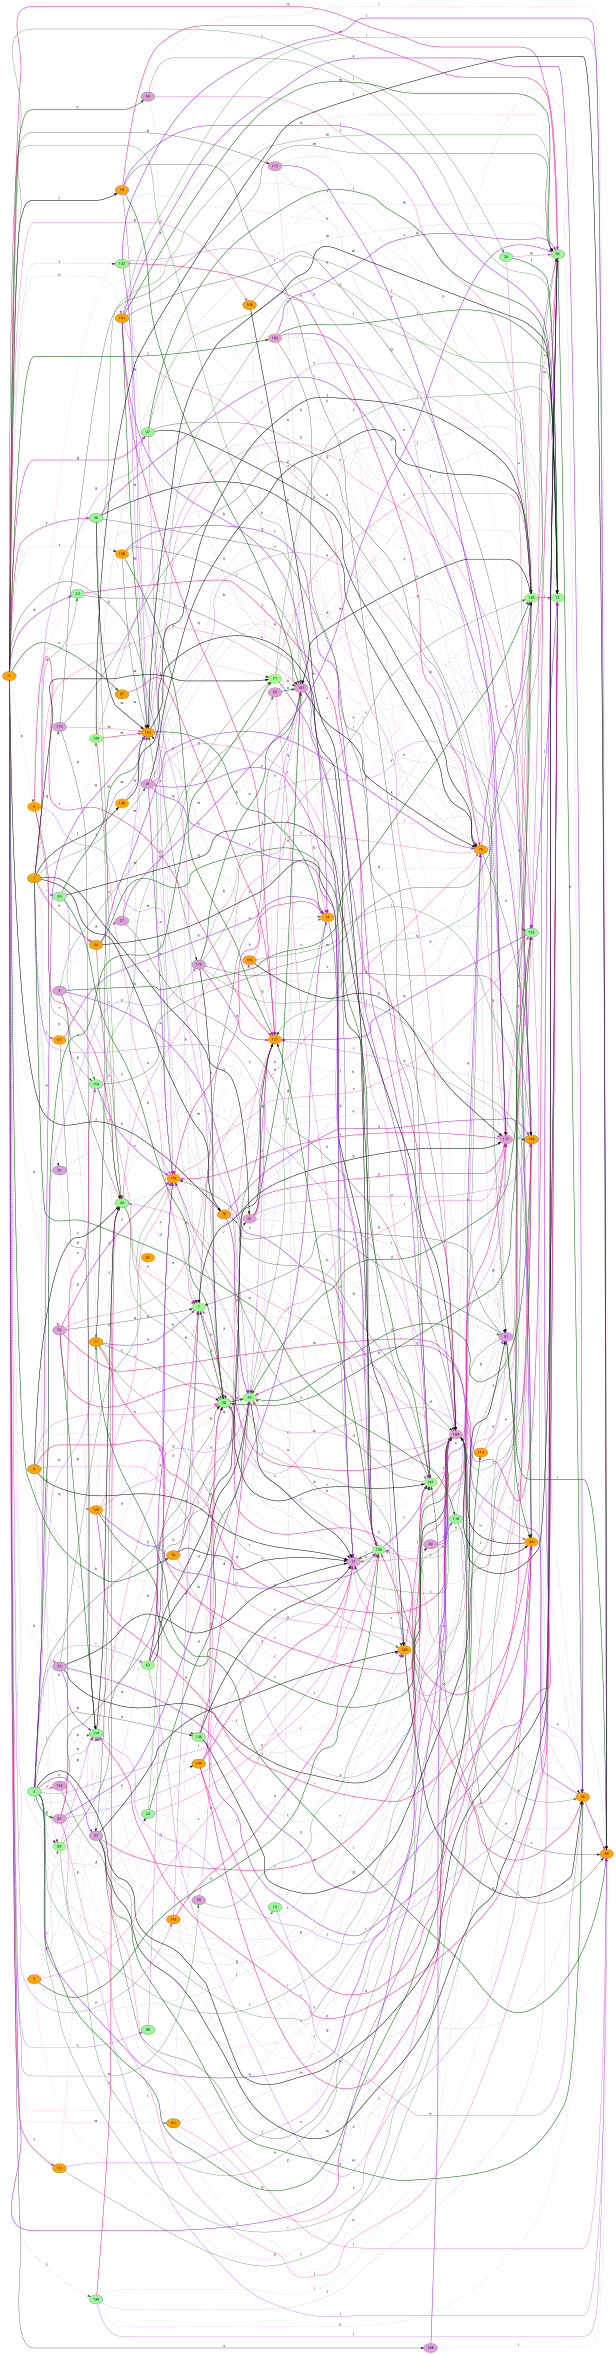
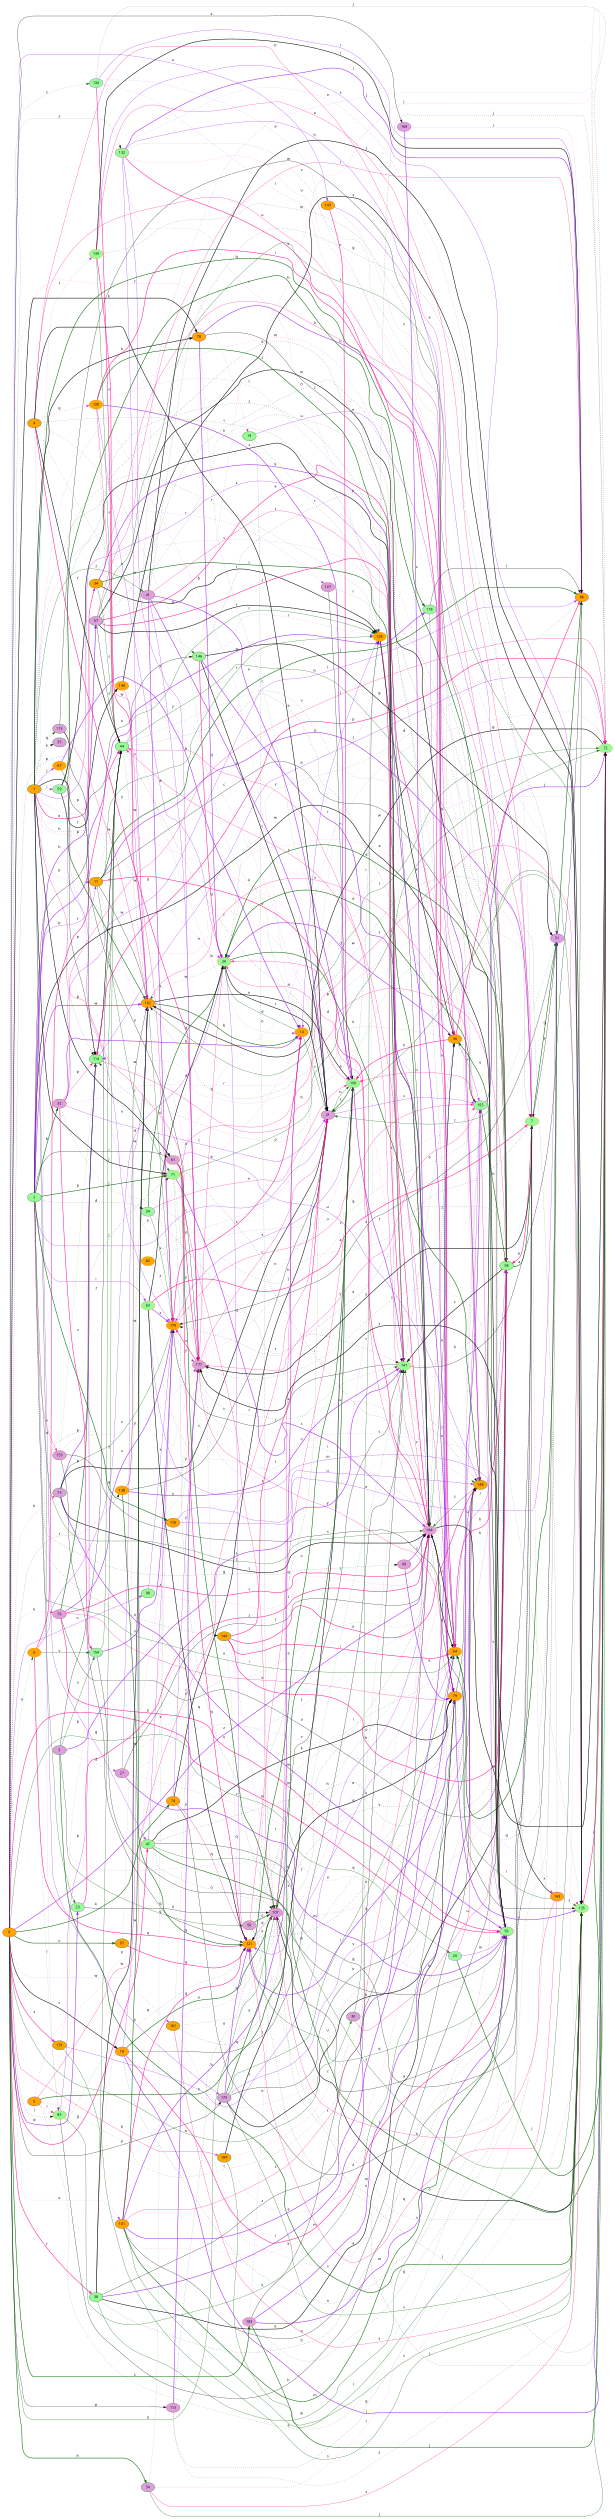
node "127": added
edge "107" -> "14": label "b" -> "j"
edge "170" -> "7": reversed
edge "7" -> "51": style dotted -> bold
edge "57" -> "36": color darkgreen -> deeppink
